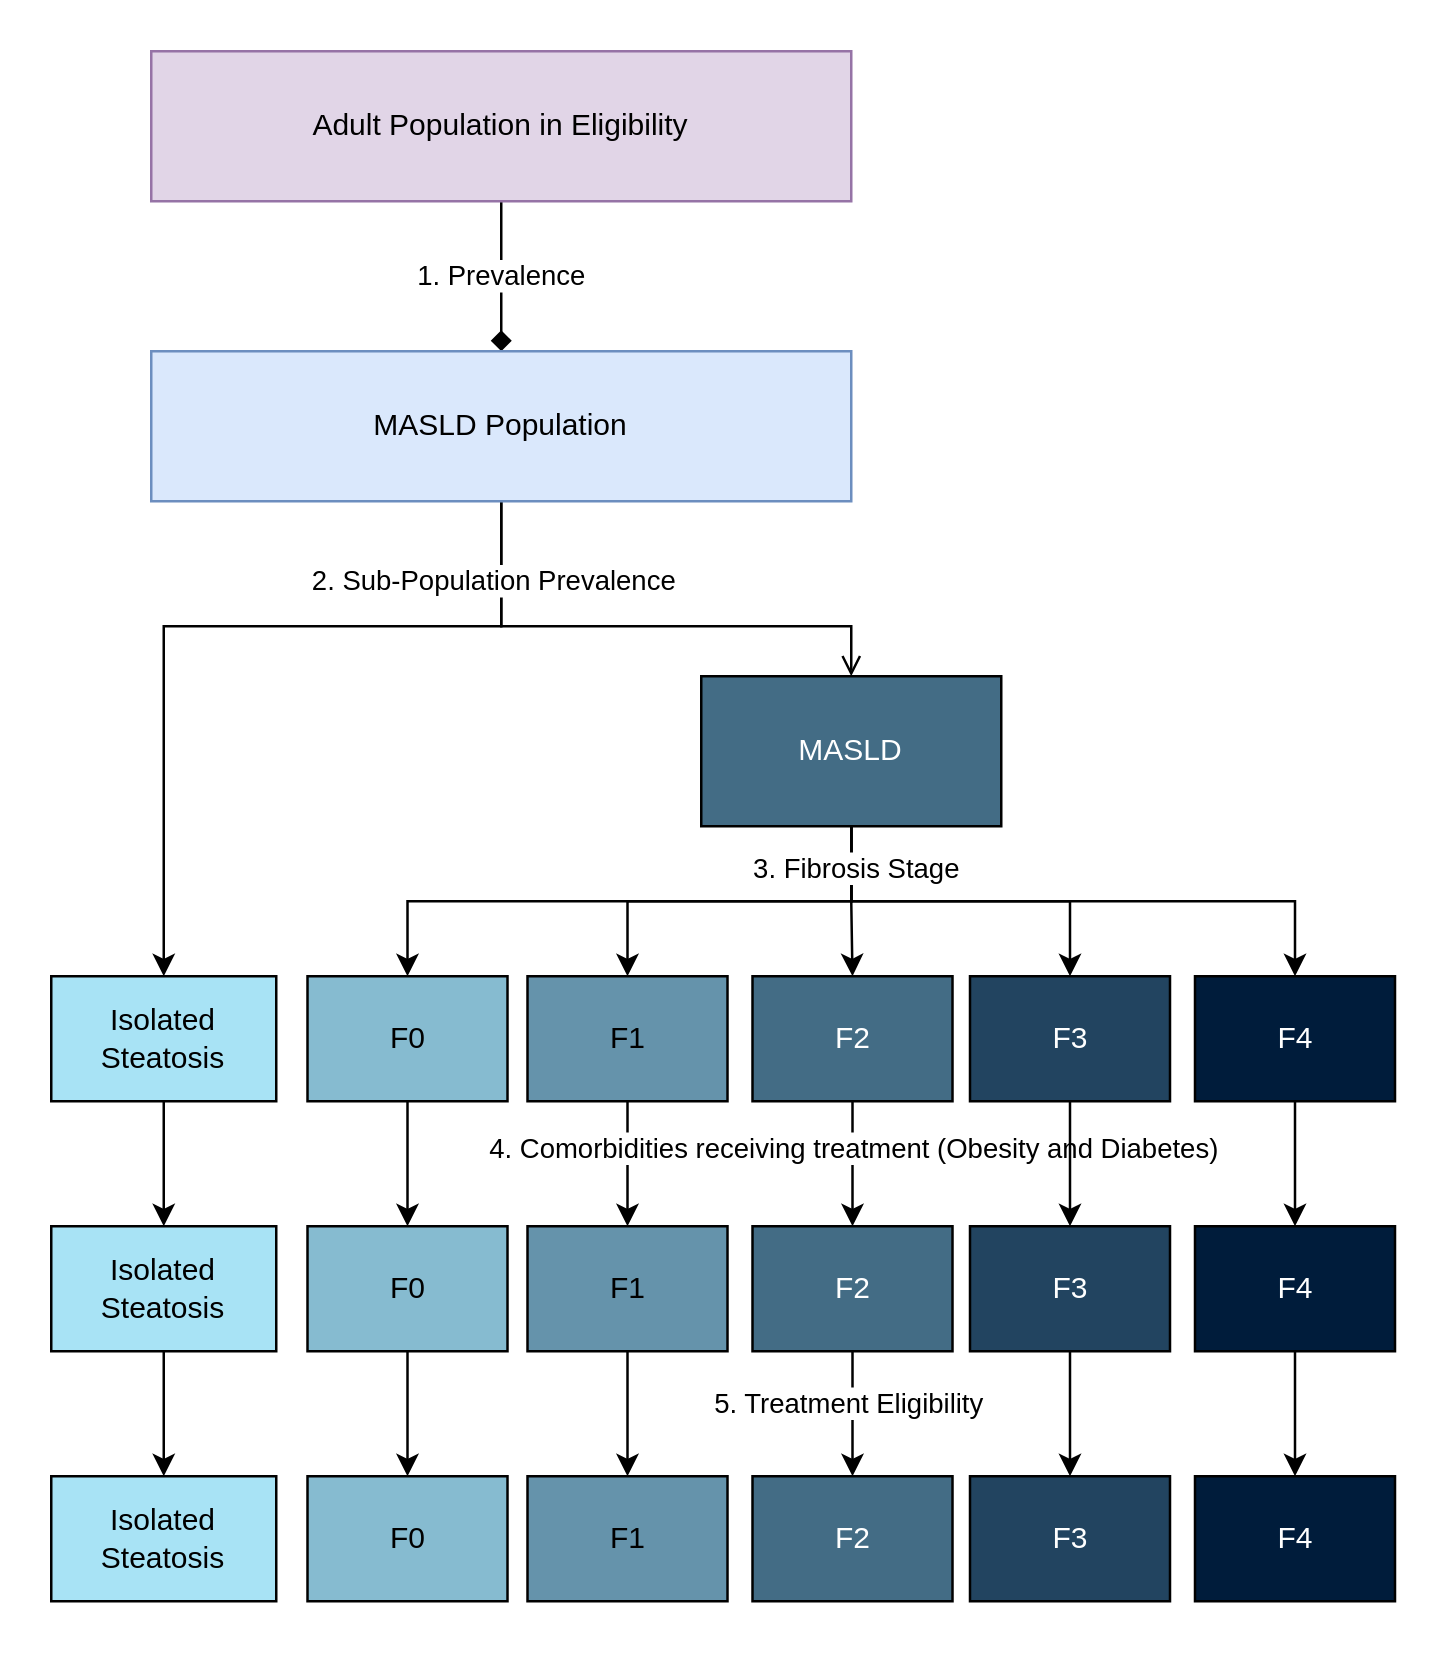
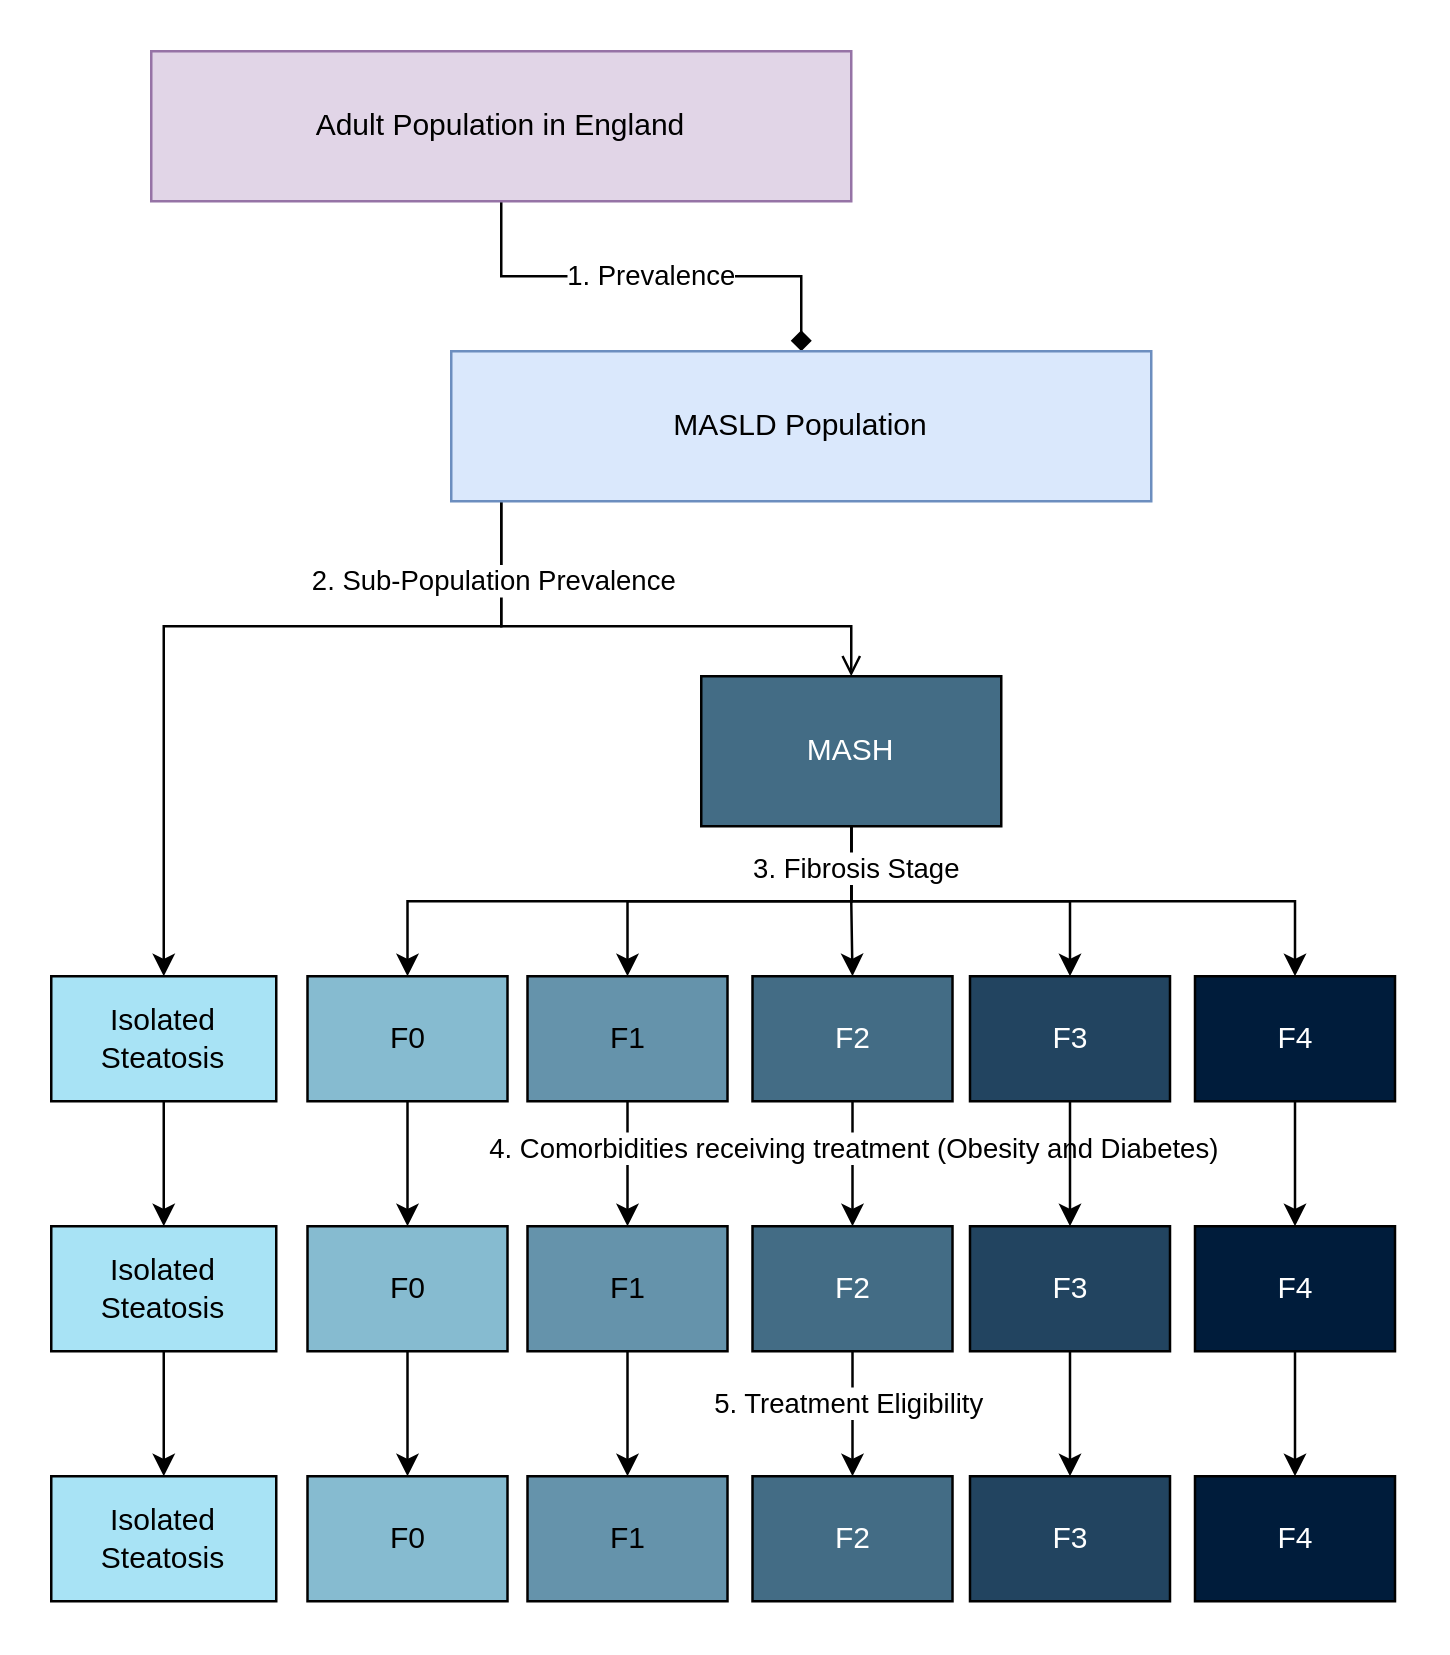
node "Adult Population in Eligibility": label "Adult Population in Eligibility" -> "Adult Population in England"
node "MASLD Population": moved (501, 426) -> (801, 426)
node "MASLD": label "MASLD" -> "MASH"
